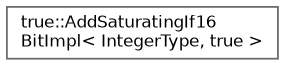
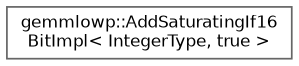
node "true::AddSaturatingIf16 BitImpl< IntegerType, true >": label "true::AddSaturatingIf16 BitImpl< IntegerType, true >" -> "gemmlowp::AddSaturatingIf16 BitImpl< IntegerType, true >"
